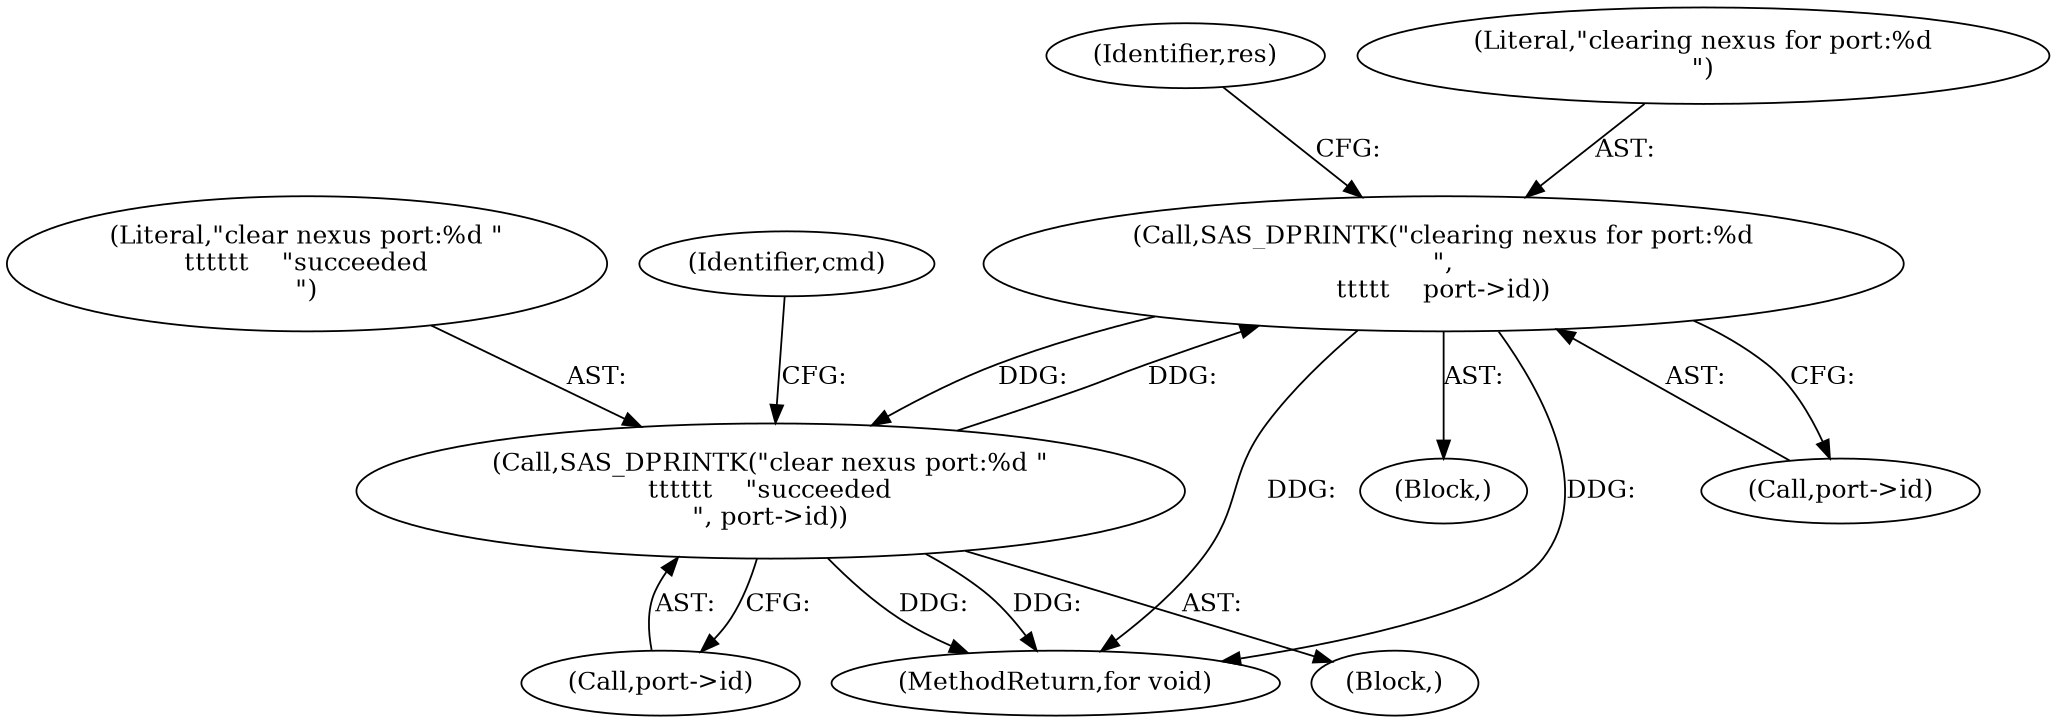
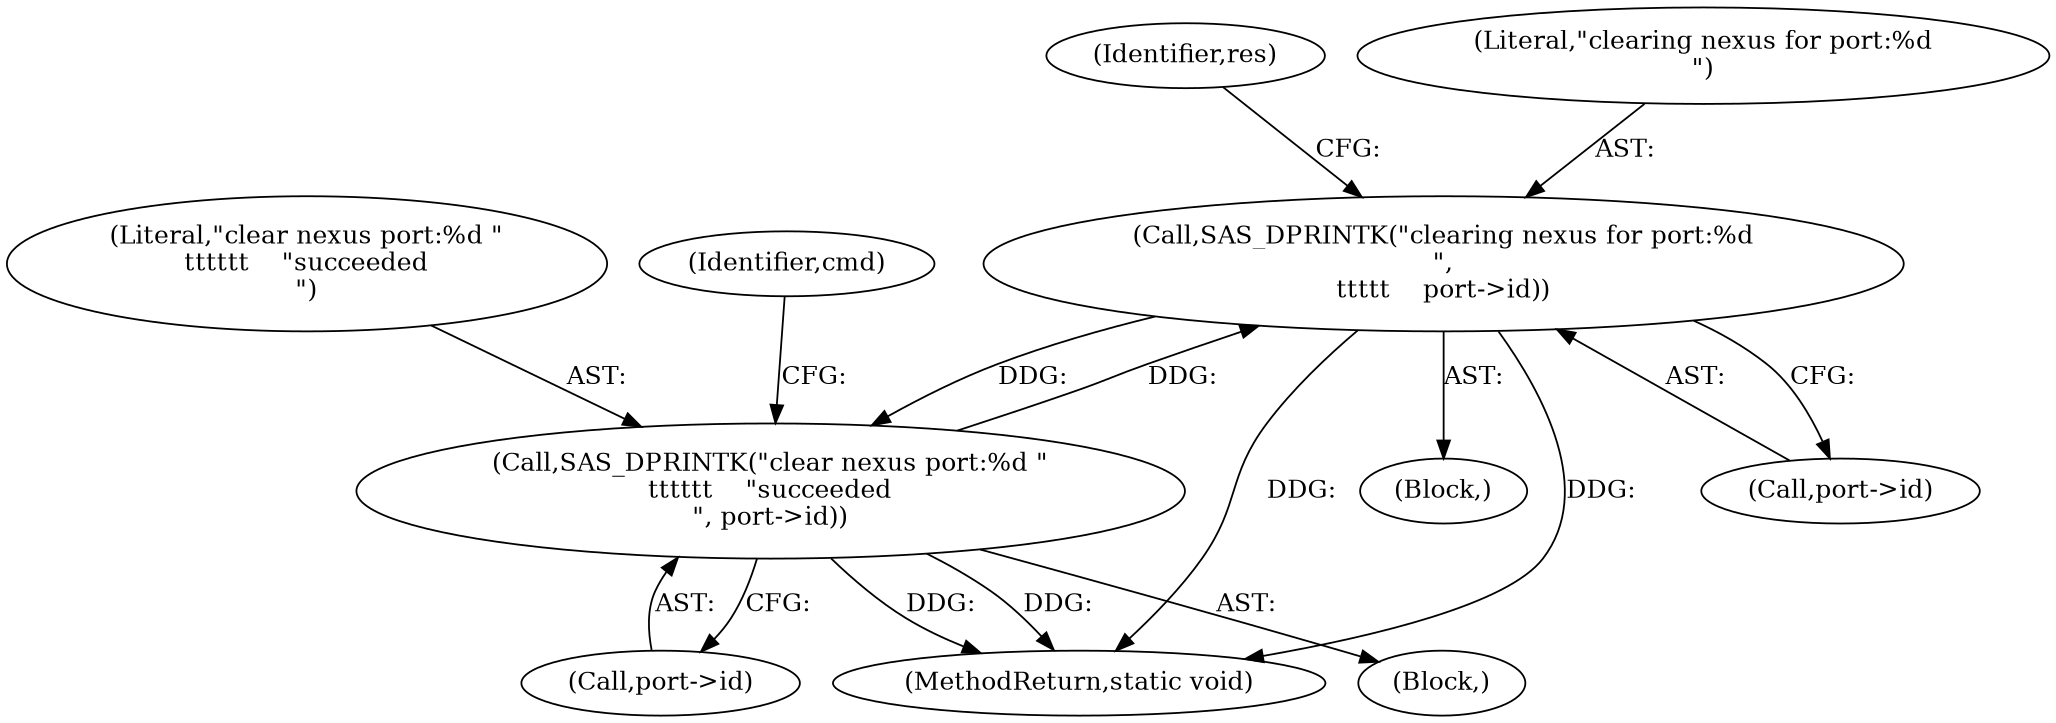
node "(MethodReturn,for void)": label "(MethodReturn,for void)" -> "(MethodReturn,static void)"
